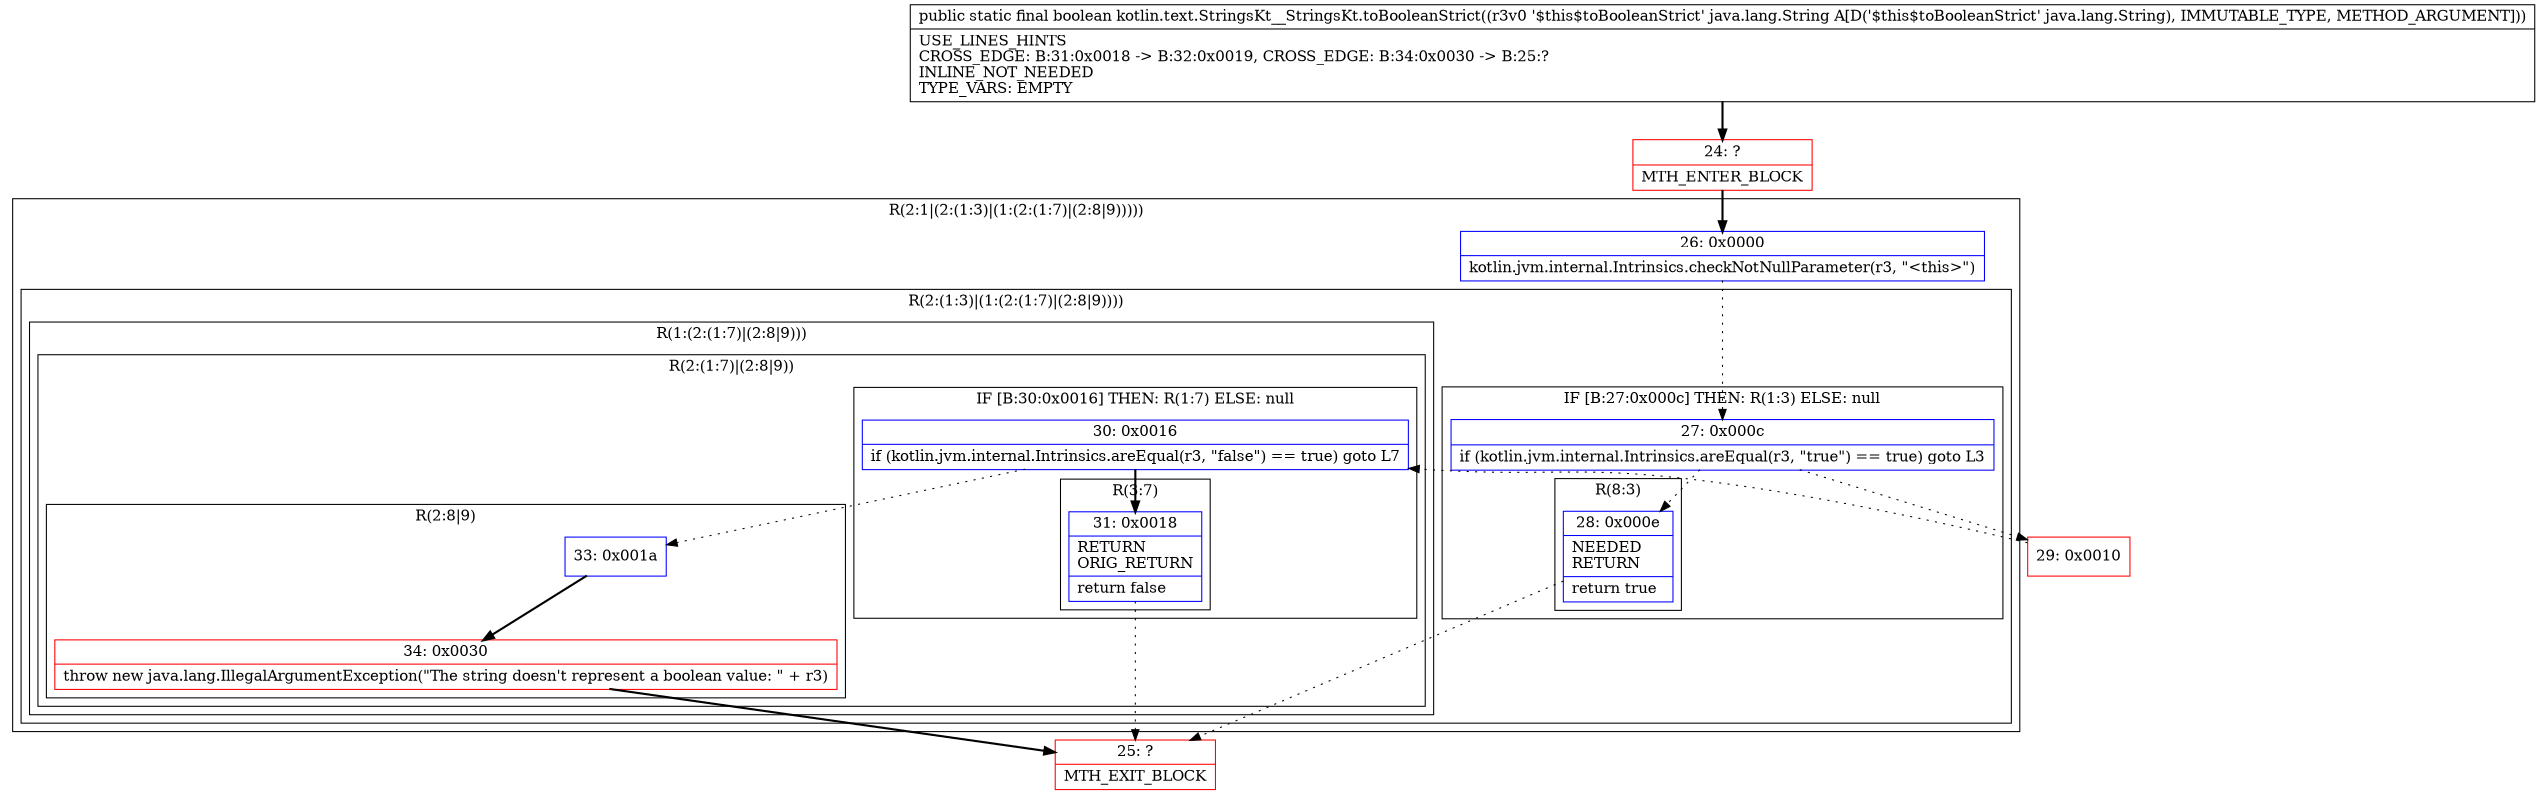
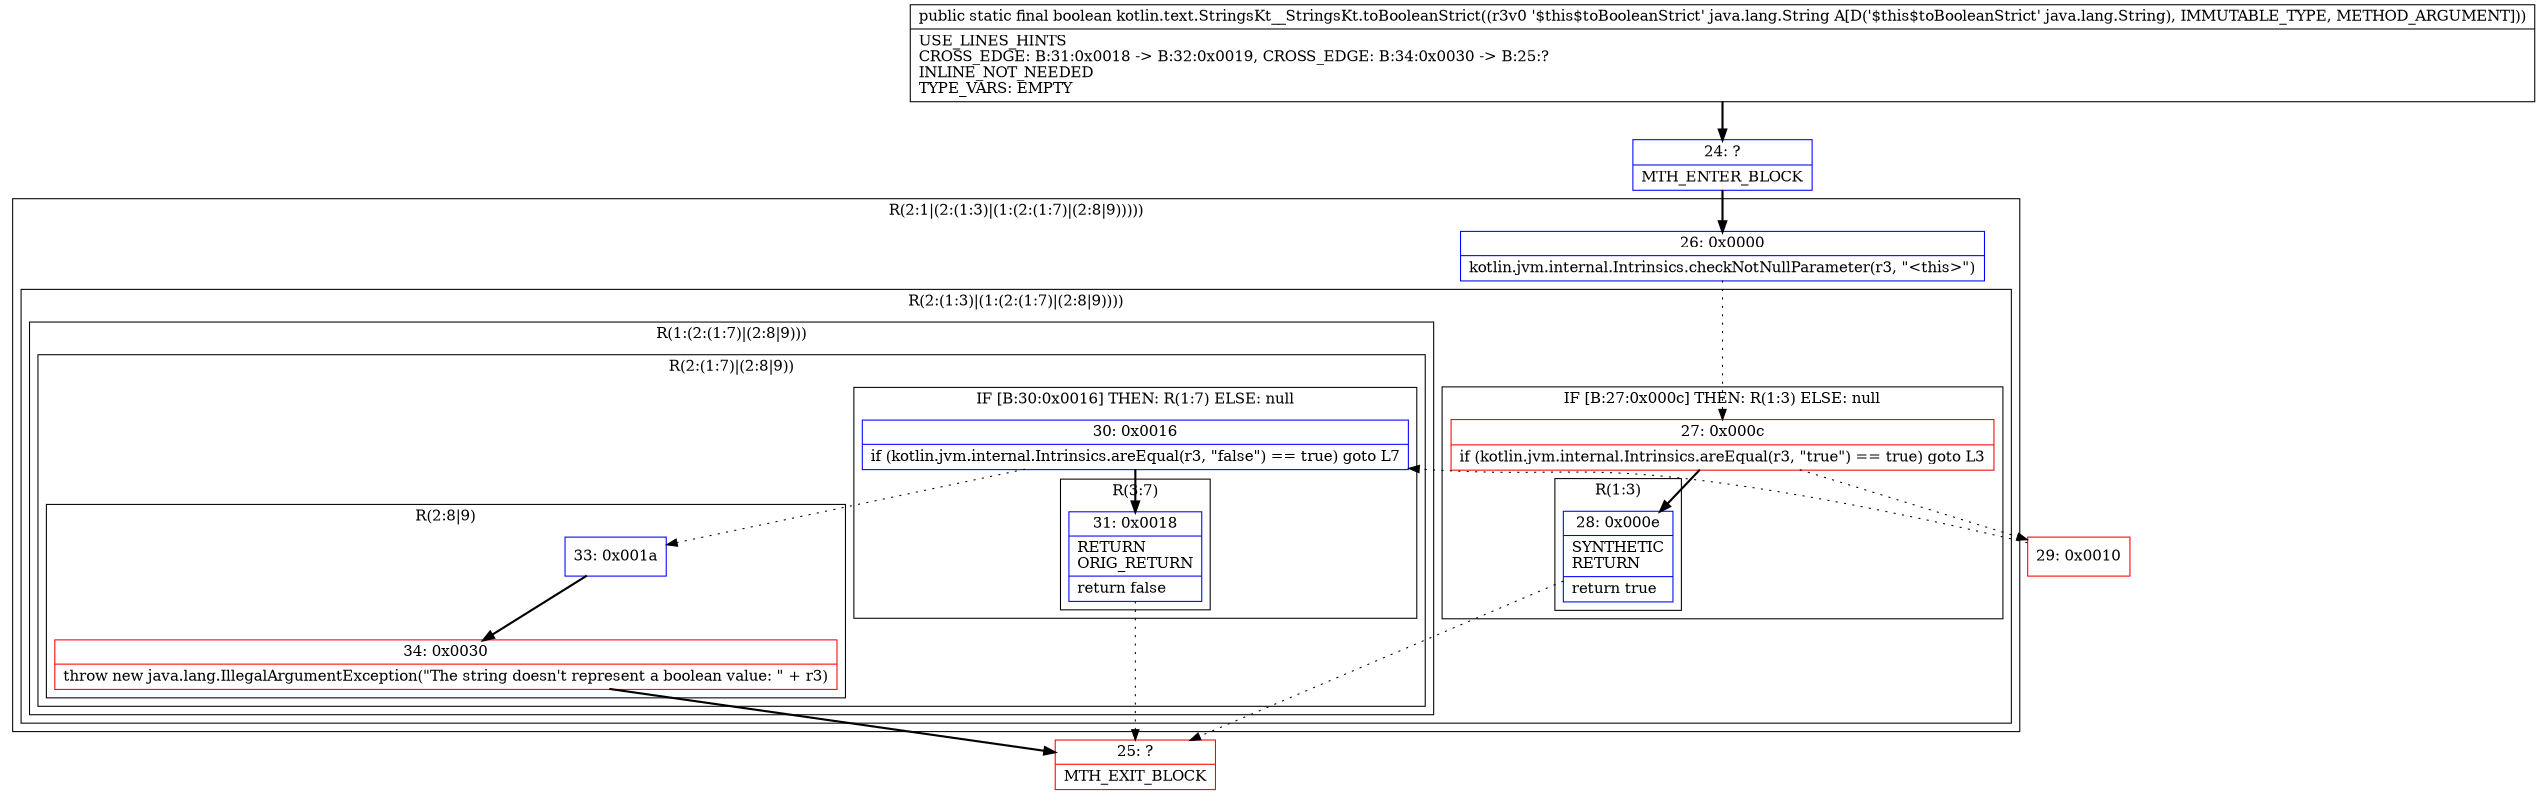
node "24: ?": color red -> blue
node "27: 0x000c": color blue -> red
edge "27: 0x000c" -> "28: 0x000e": style dotted -> bold
cluster "R(8:3)": label "R(8:3)" -> "R(1:3)"
node "28: 0x000e": text "NEEDED" -> "SYNTHETIC"
